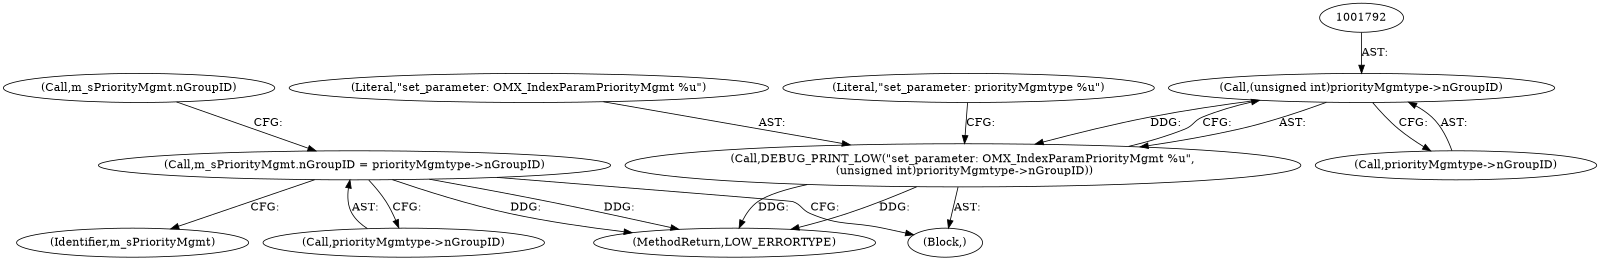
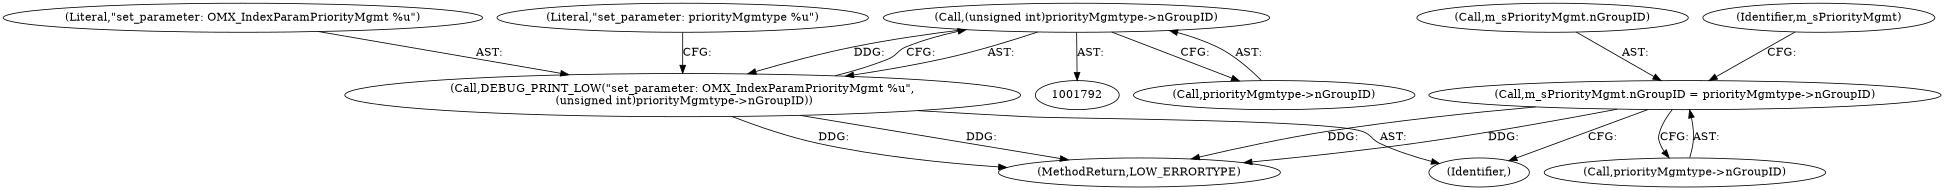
edge "1001792" -> "(Call,(unsigned int)priorityMgmtype->nGroupID)": reversed
edge "(Call,m_sPriorityMgmt.nGroupID)" -> "(Call,m_sPriorityMgmt.nGroupID = priorityMgmtype->nGroupID)": label "CFG: " -> "AST: "
edge "(Call,m_sPriorityMgmt.nGroupID = priorityMgmtype->nGroupID)" -> "(Identifier,m_sPriorityMgmt)": reversed
node "(Block,)": label "(Block,)" -> "(Identifier,)"
